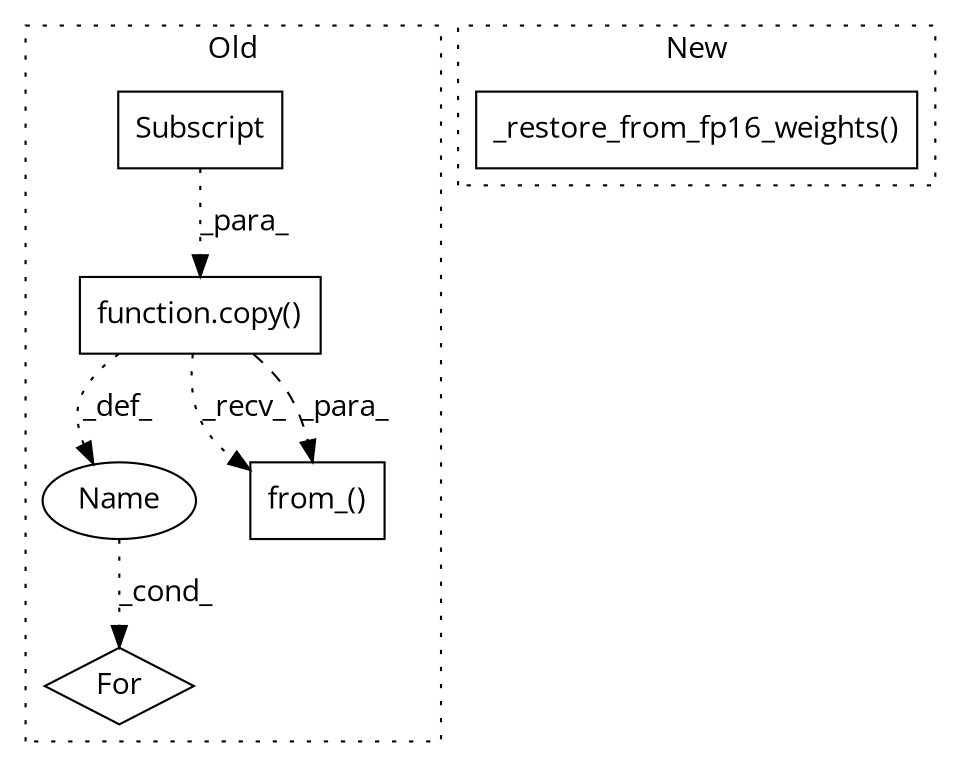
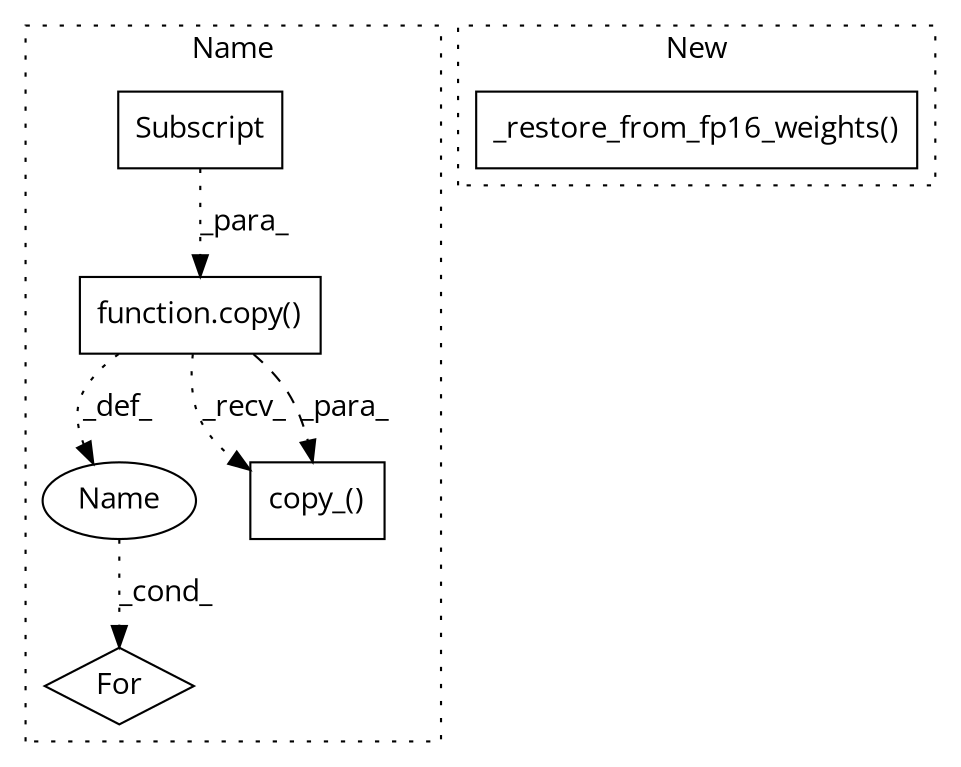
cluster "Old": label "Old" -> "Name"
node "from_()": label "from_()" -> "copy_()"
